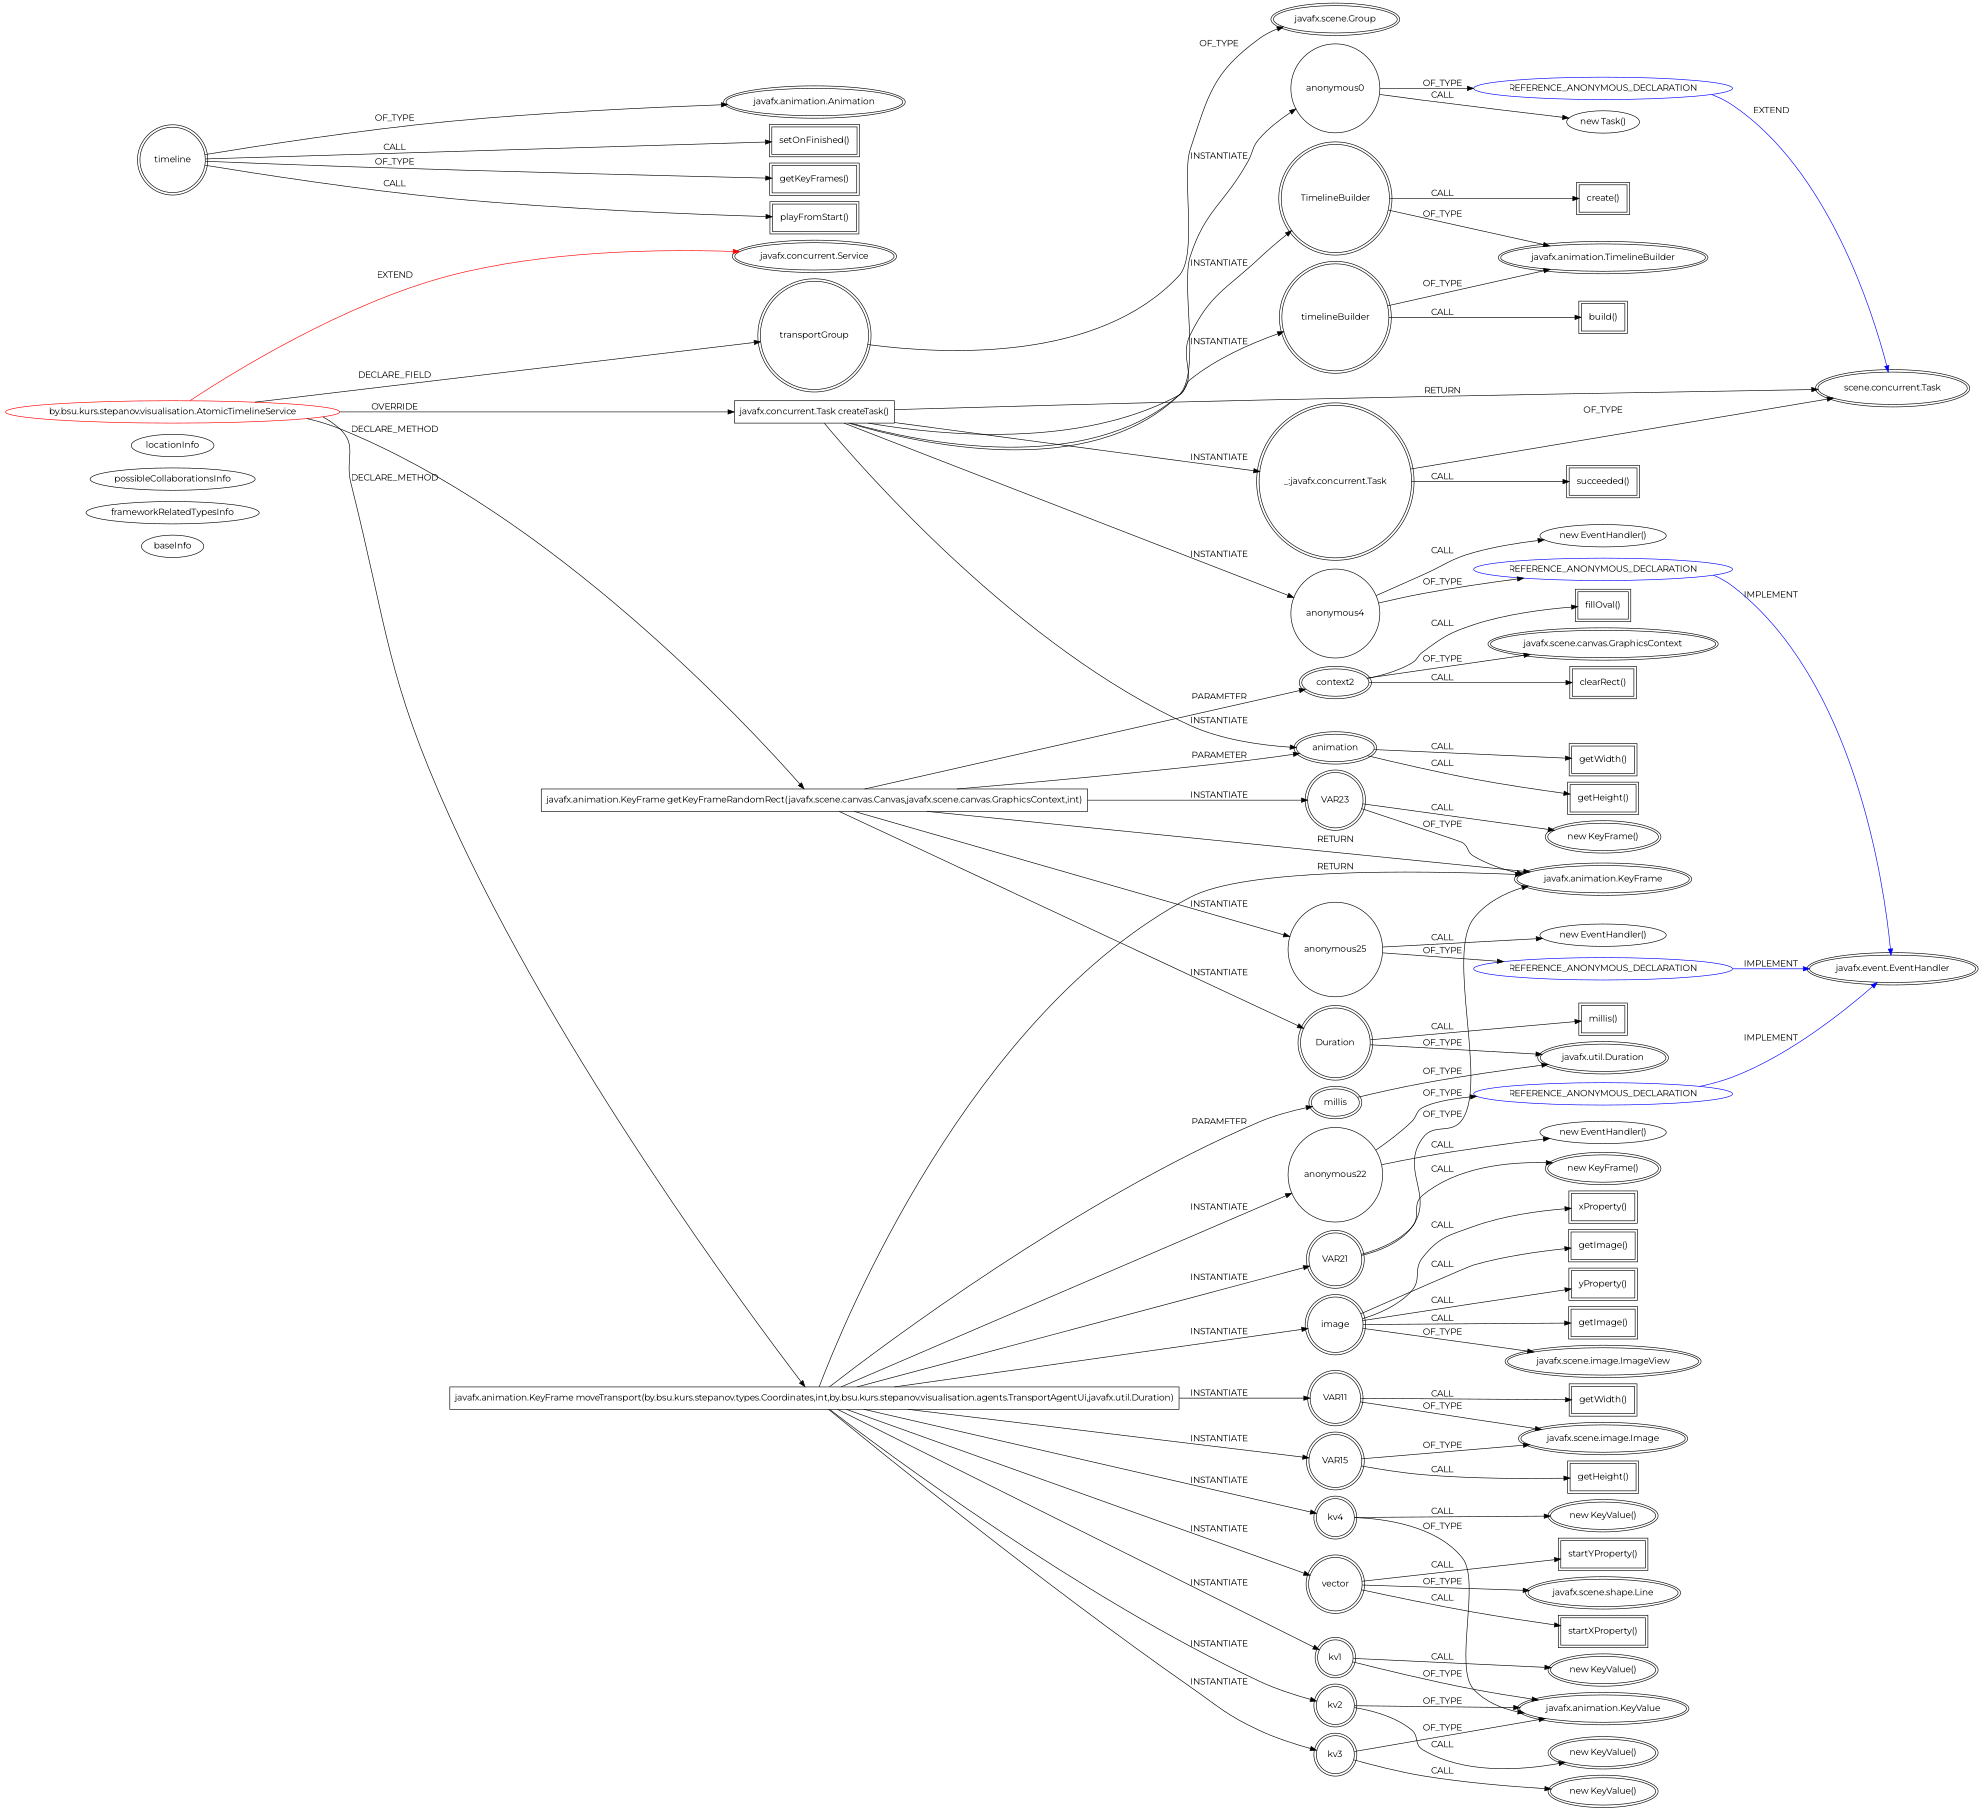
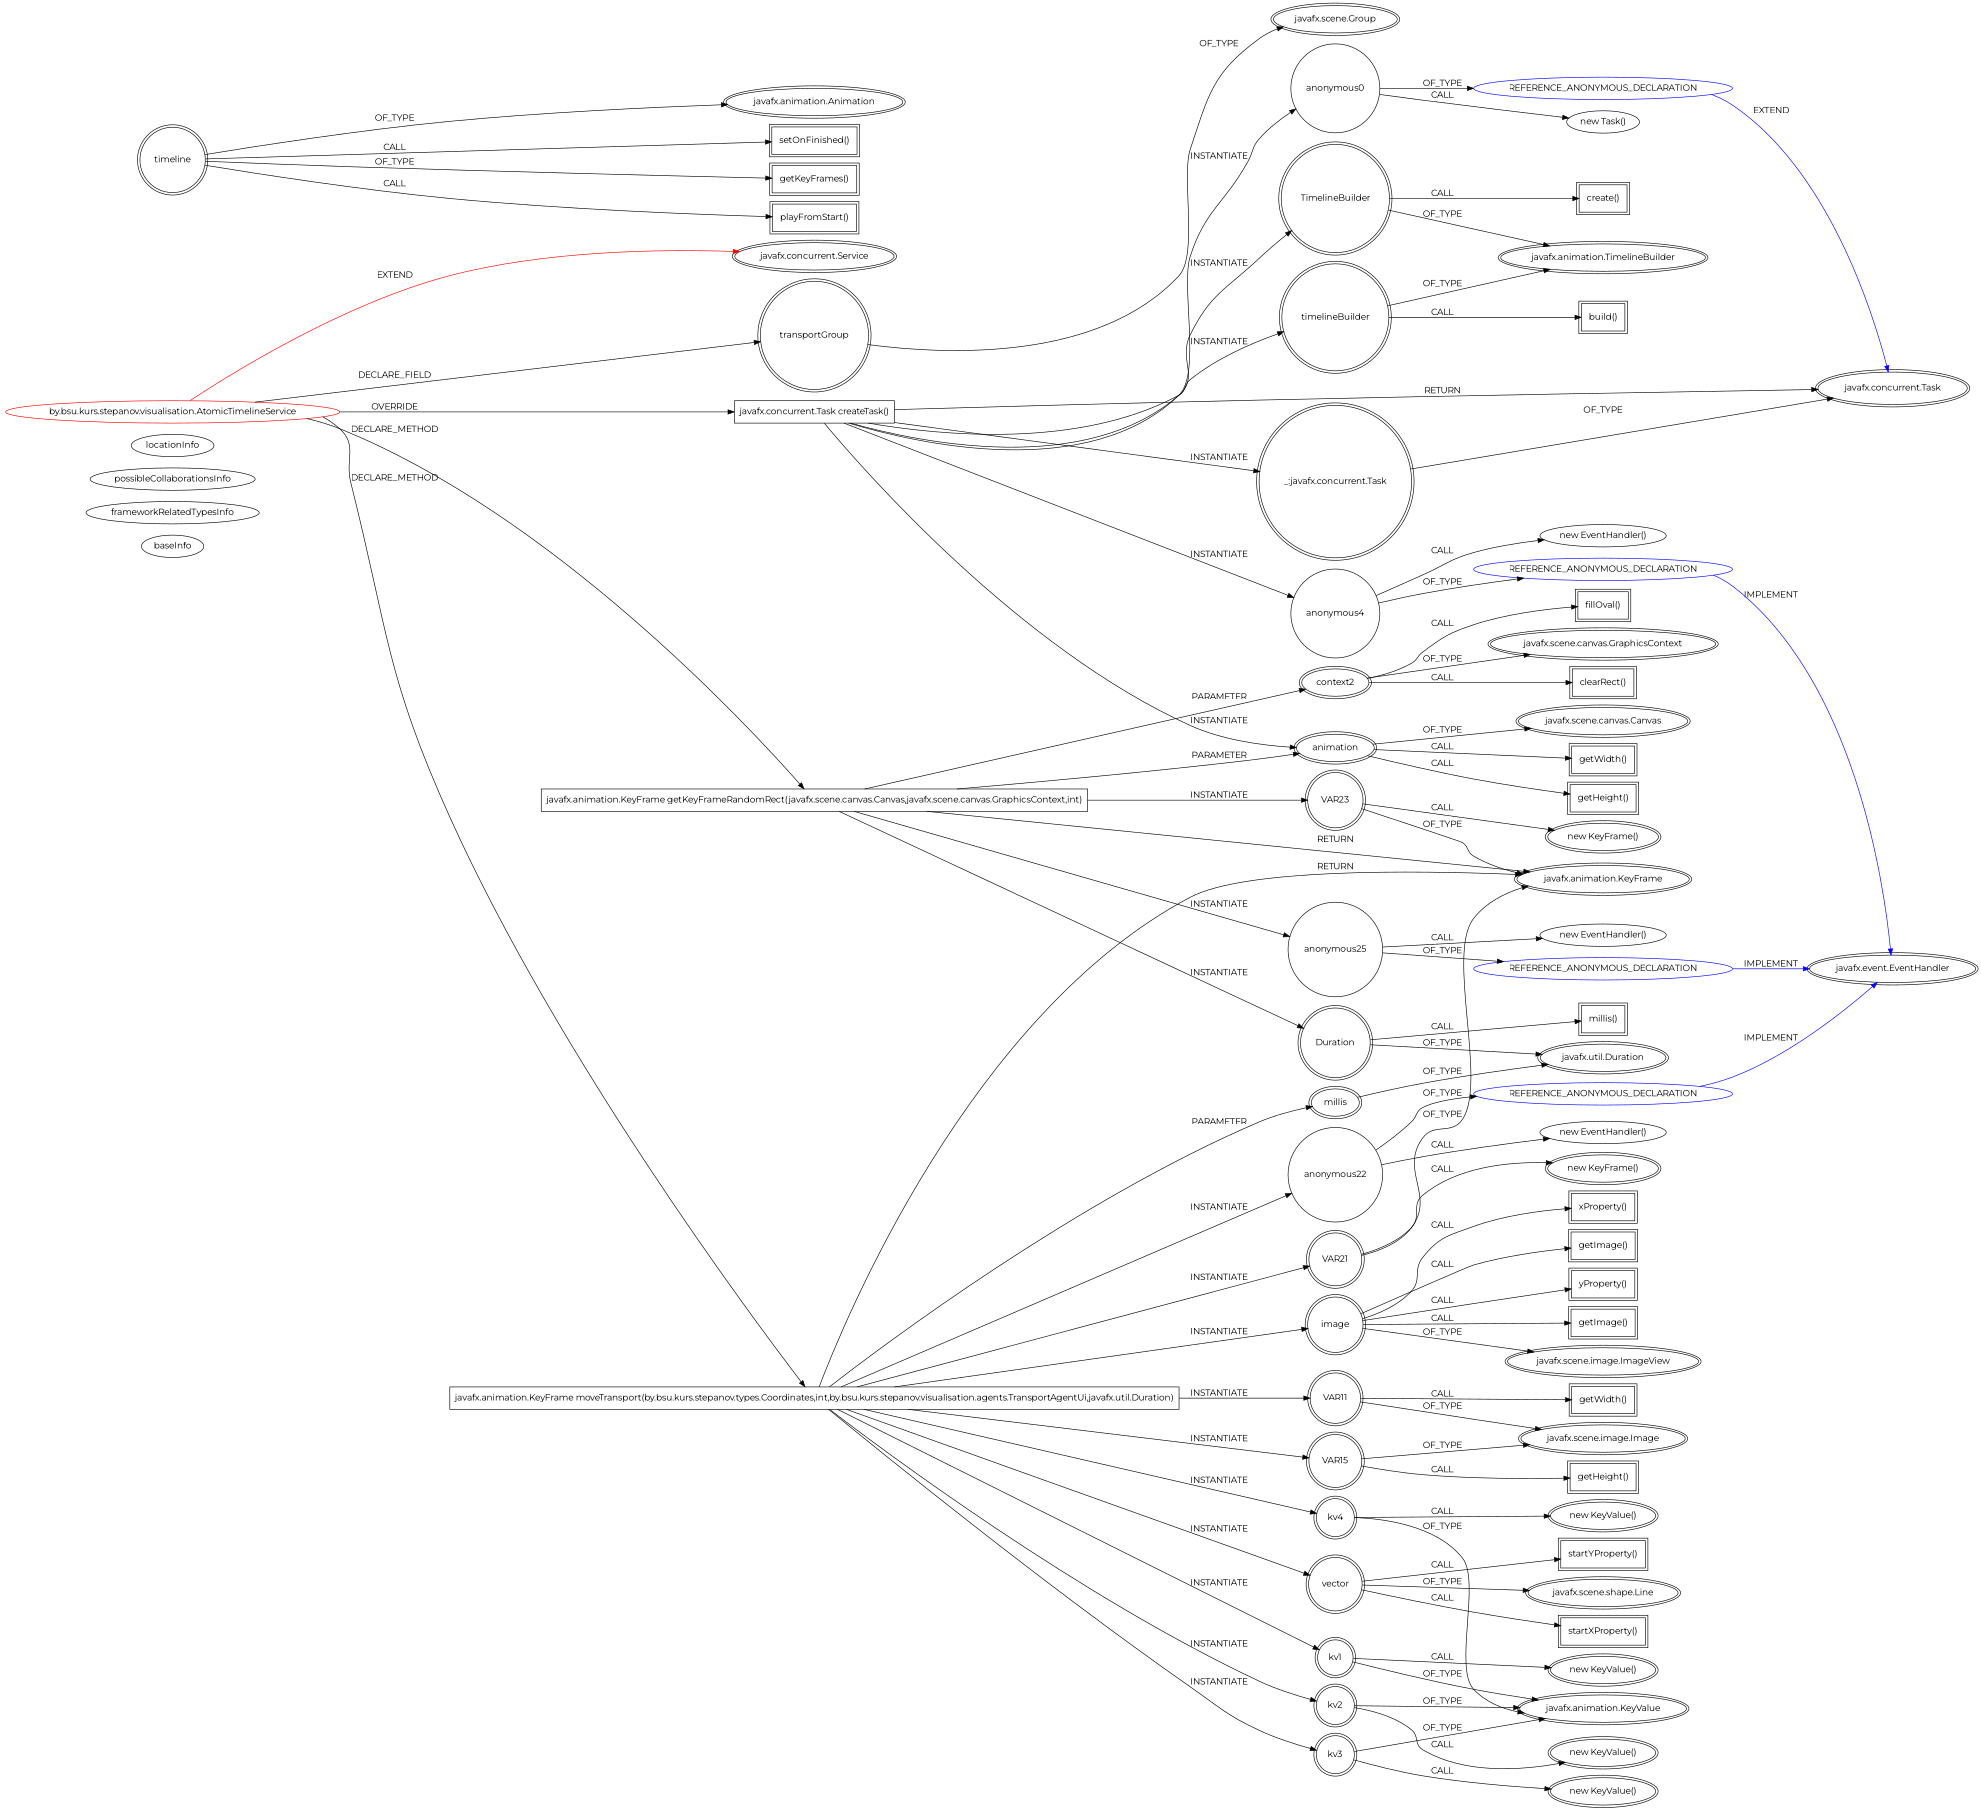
node "scene.concurrent.Task": label "scene.concurrent.Task" -> "javafx.concurrent.Task"
node "succeeded()": removed
node "javafx.scene.canvas.Canvas": added
